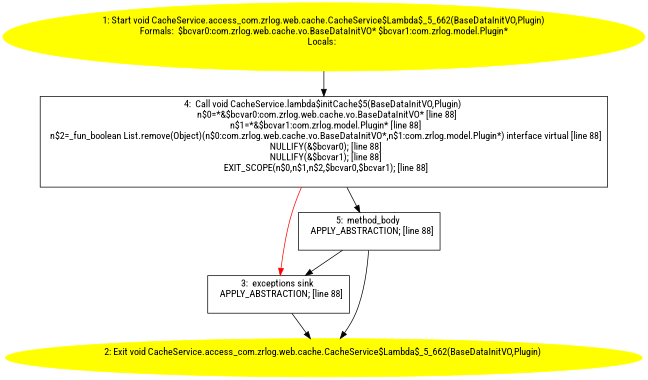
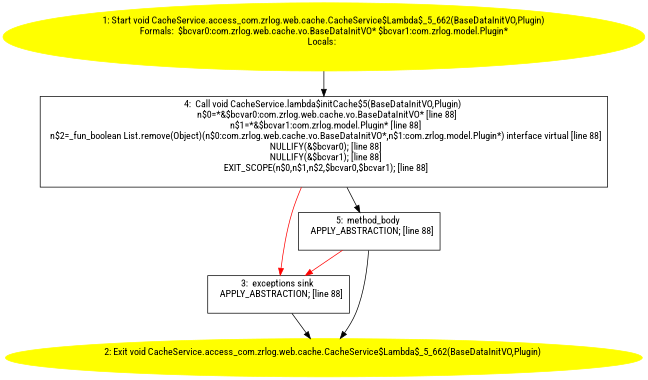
edge "5:  method_body APPLY_ABSTRACTION; [line 88]" -> "3:  exceptions sink APPLY_ABSTRACTION; [line 88]": color black -> red
